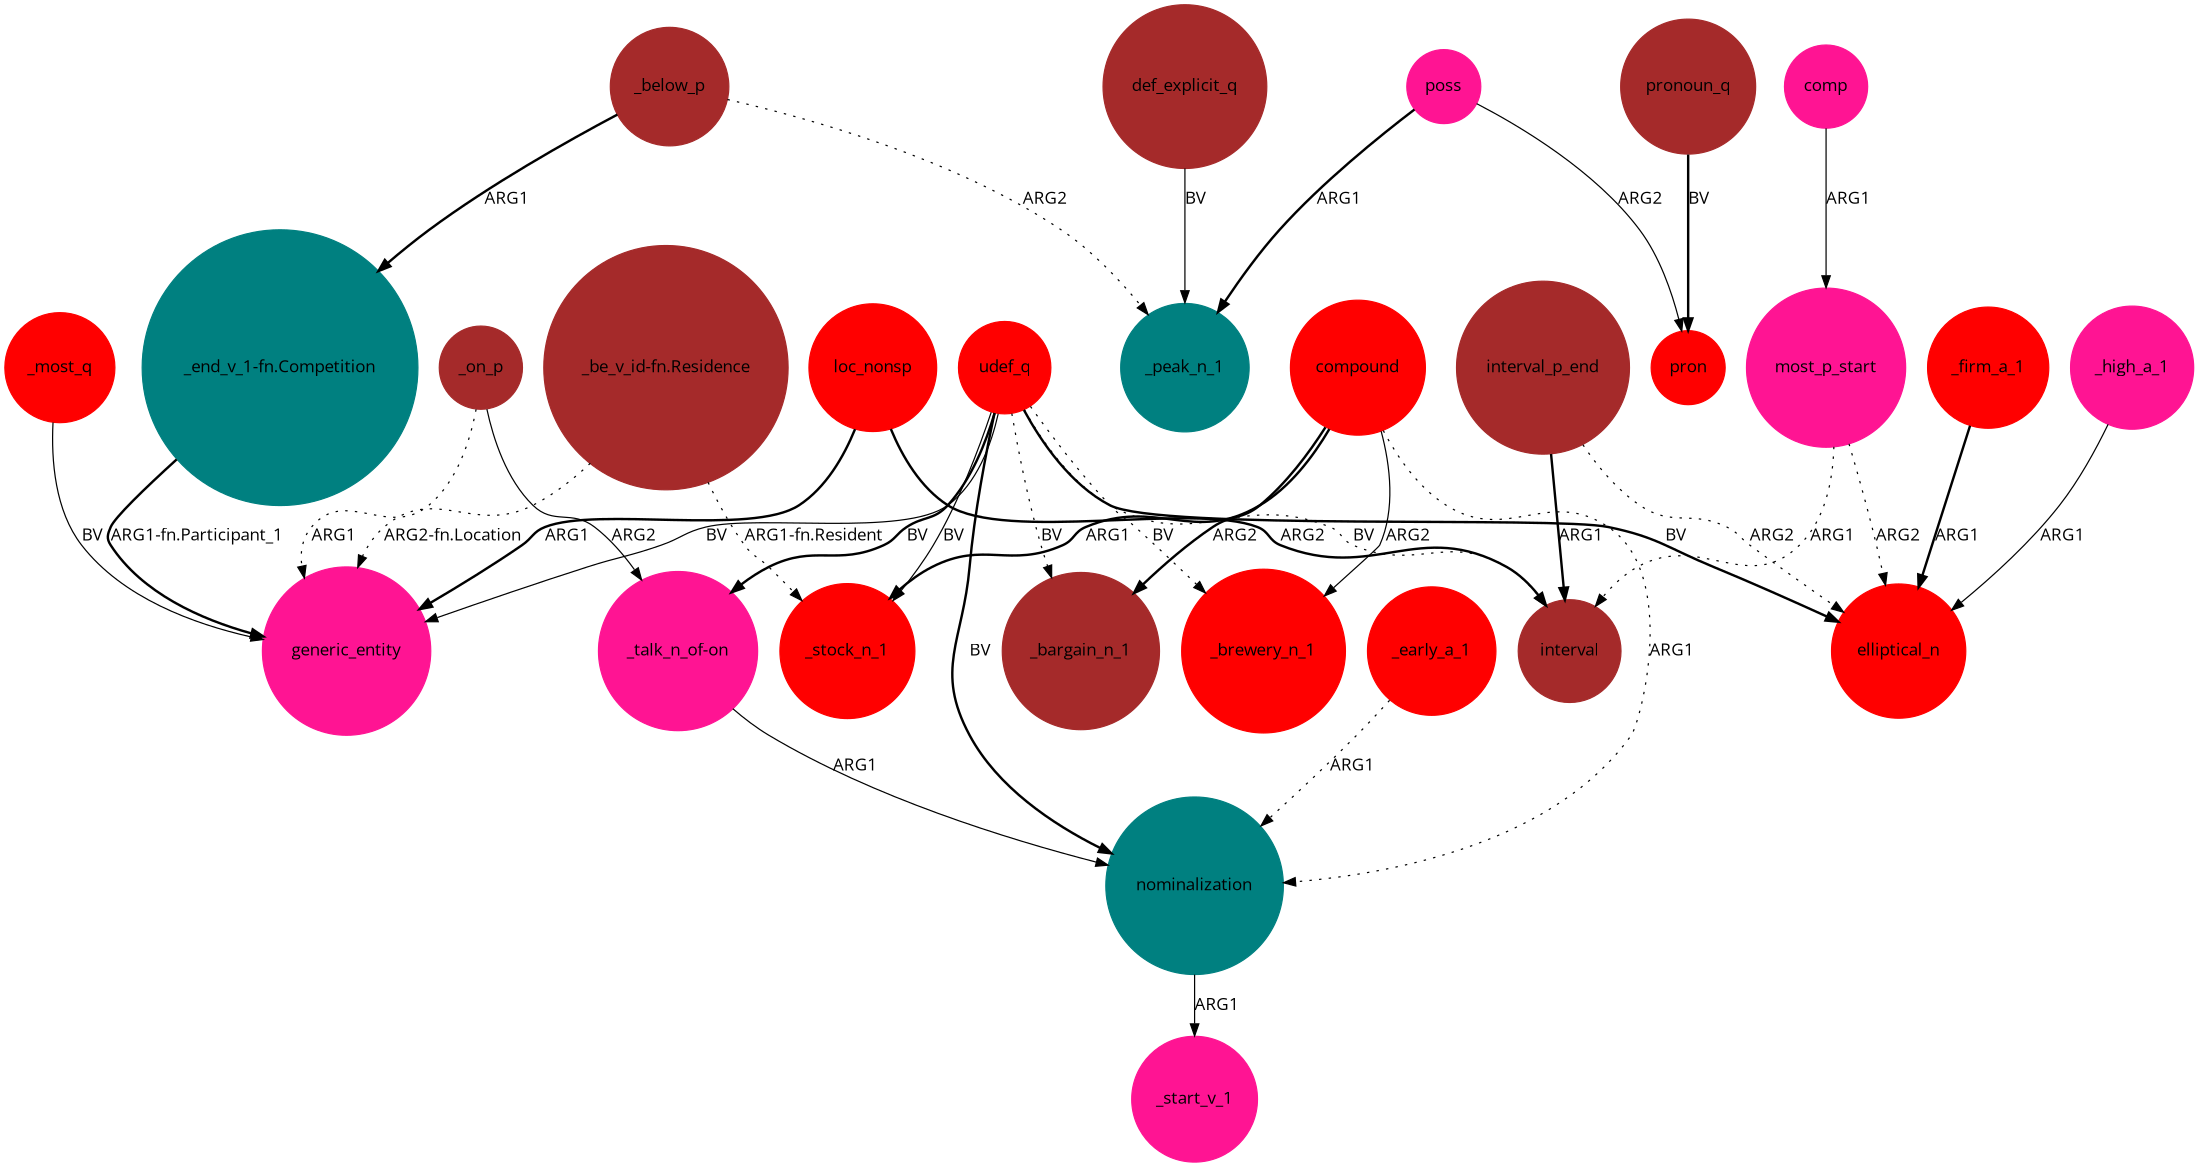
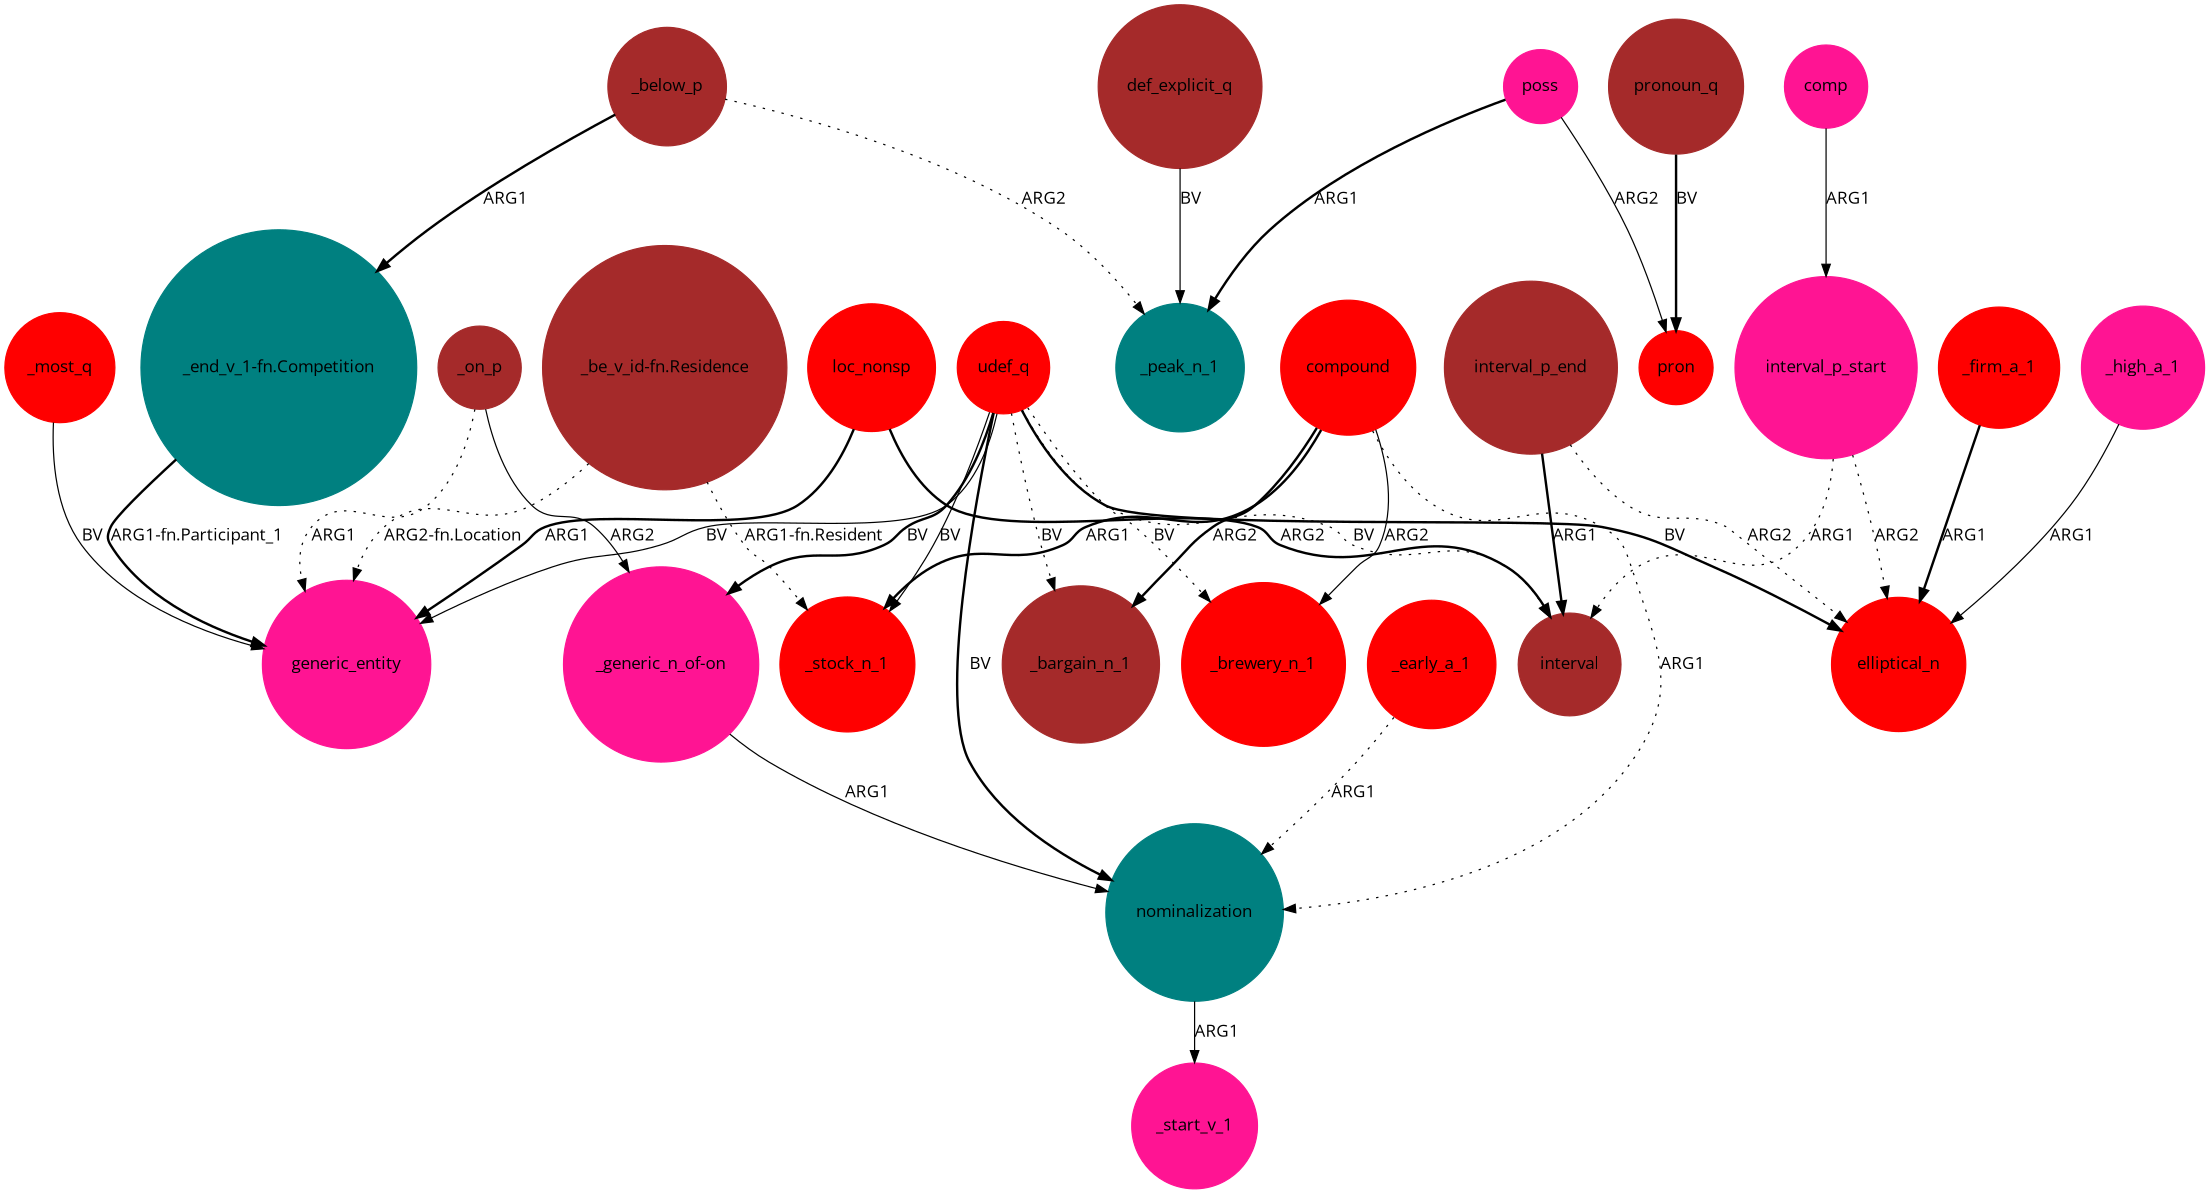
node "most_p_start": label "most_p_start" -> "interval_p_start"
node "_talk_n_of-on": label "_talk_n_of-on" -> "_generic_n_of-on"
